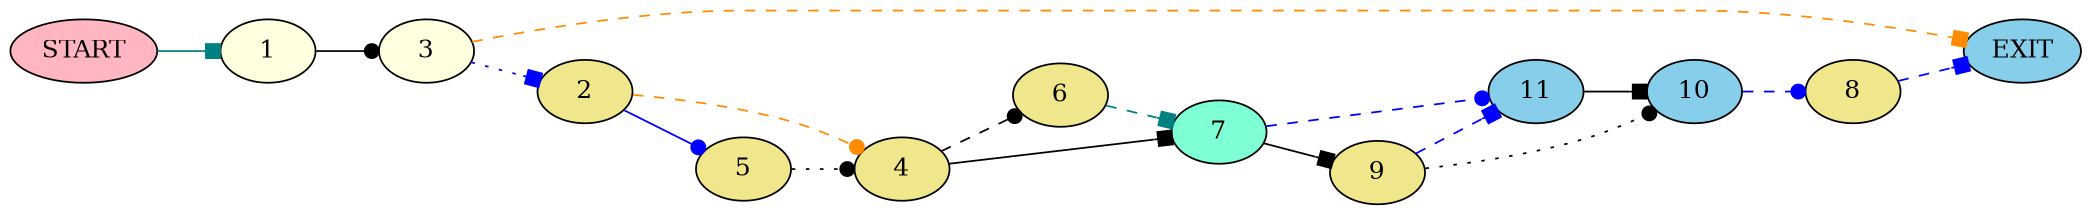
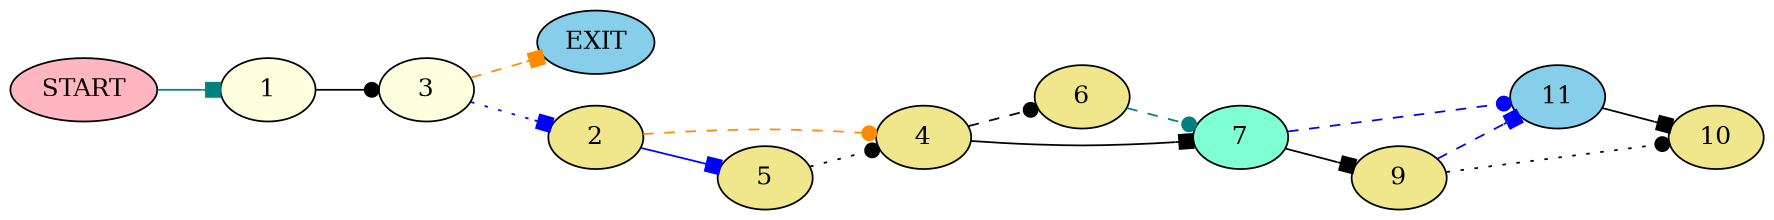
node "10": fillcolor skyblue -> khaki
node "8": removed
edge "6" -> "7": arrowhead box -> dot
edge "2" -> "5": arrowhead dot -> box
